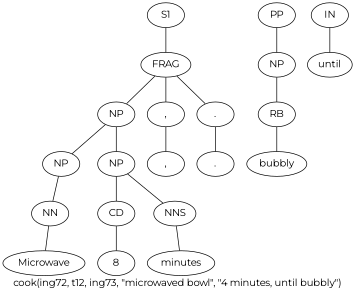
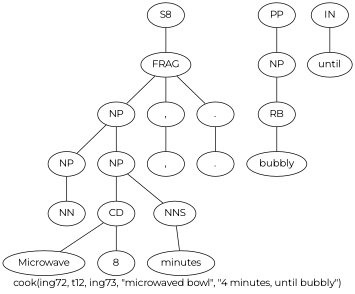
node "S1": label "S1" -> "S8"
edge "NN" -- "Microwave": now "CD" -- "Microwave"
